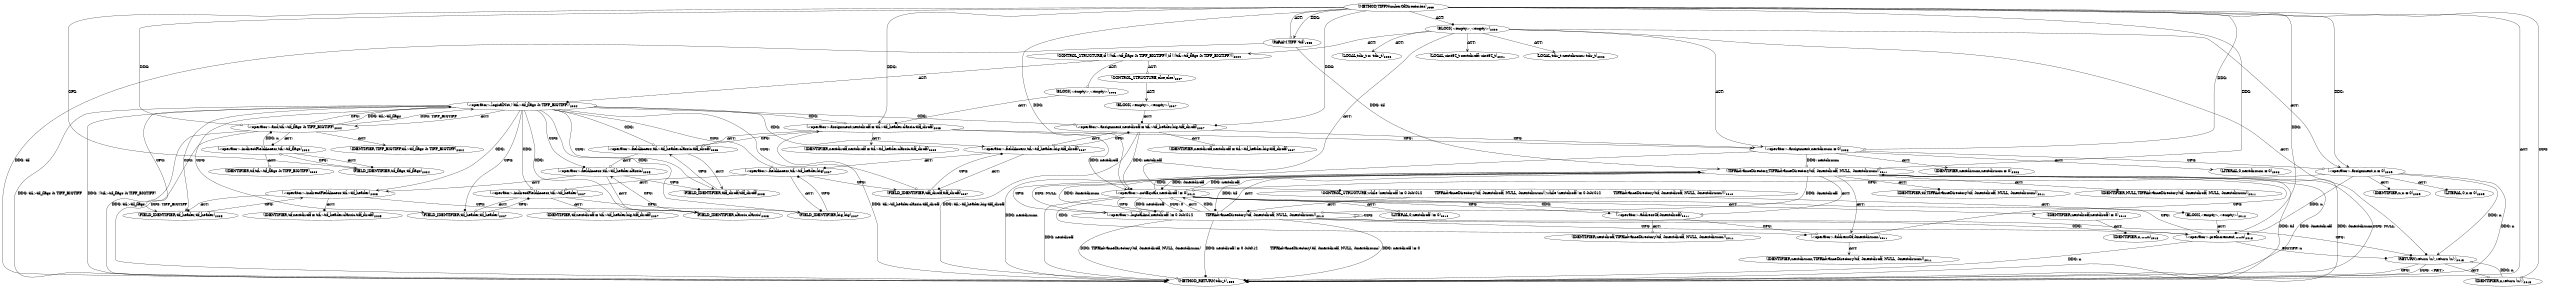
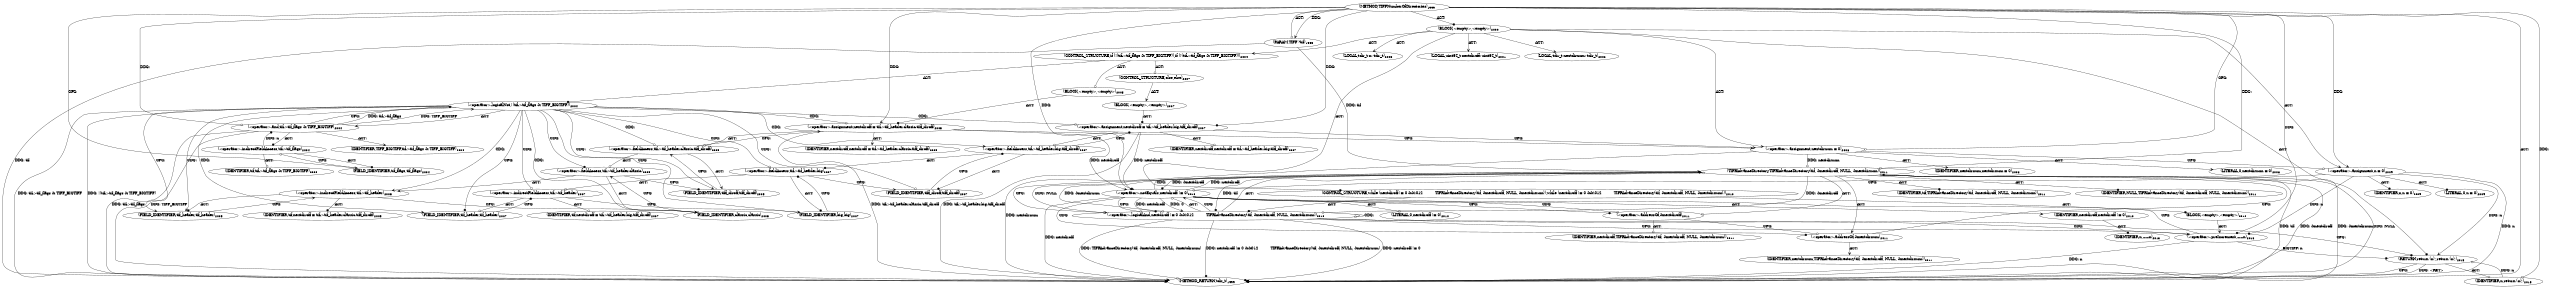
edge "(METHOD,TIFFNumberOfDirectories)" -> "(<operator>.assignment,nextdirnum = 0)": label "DDG: " -> "CFG: "
